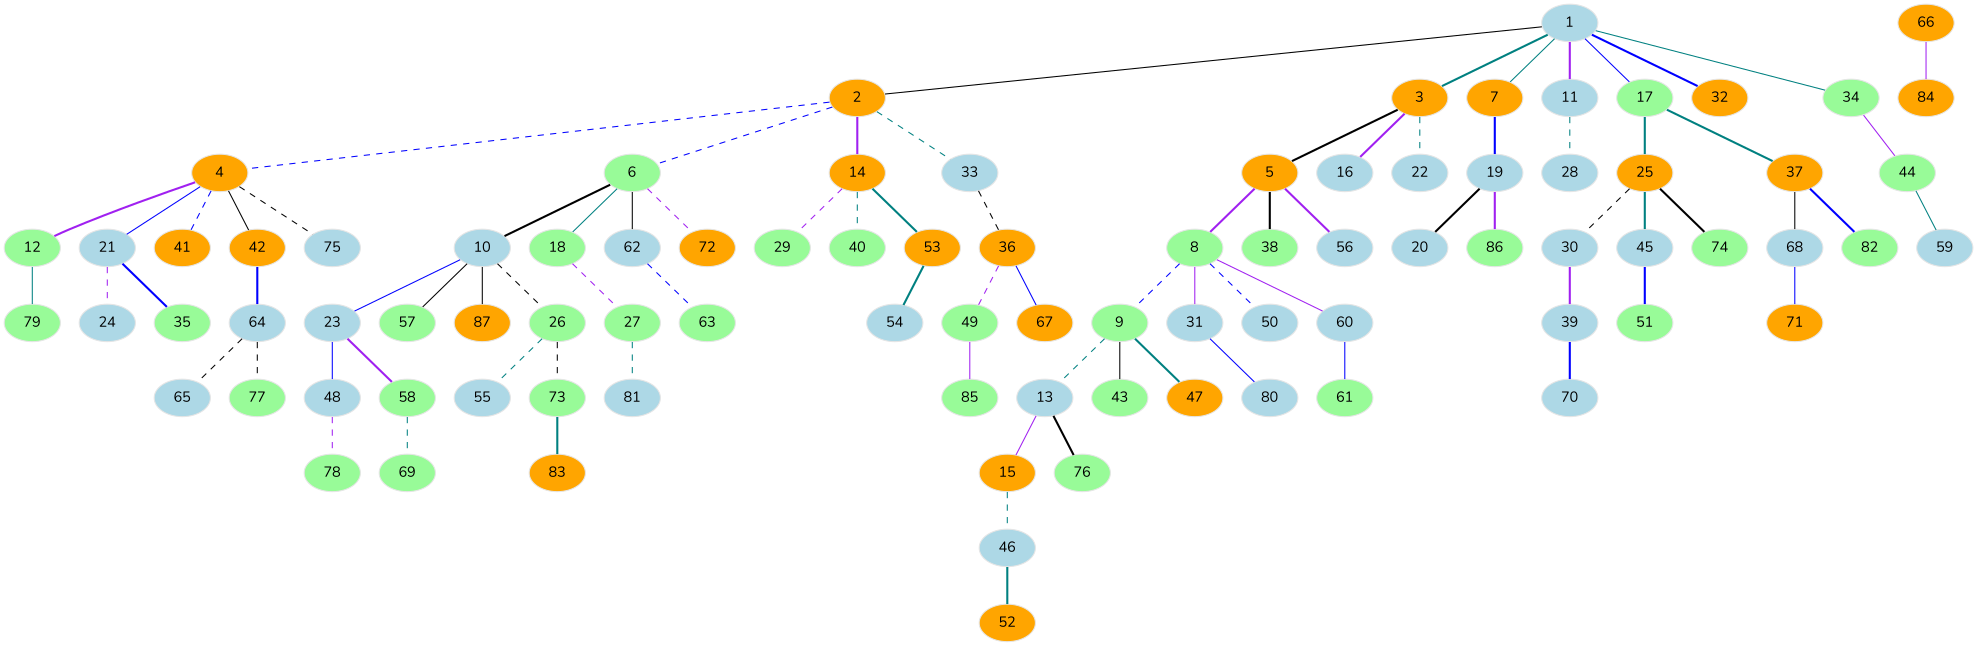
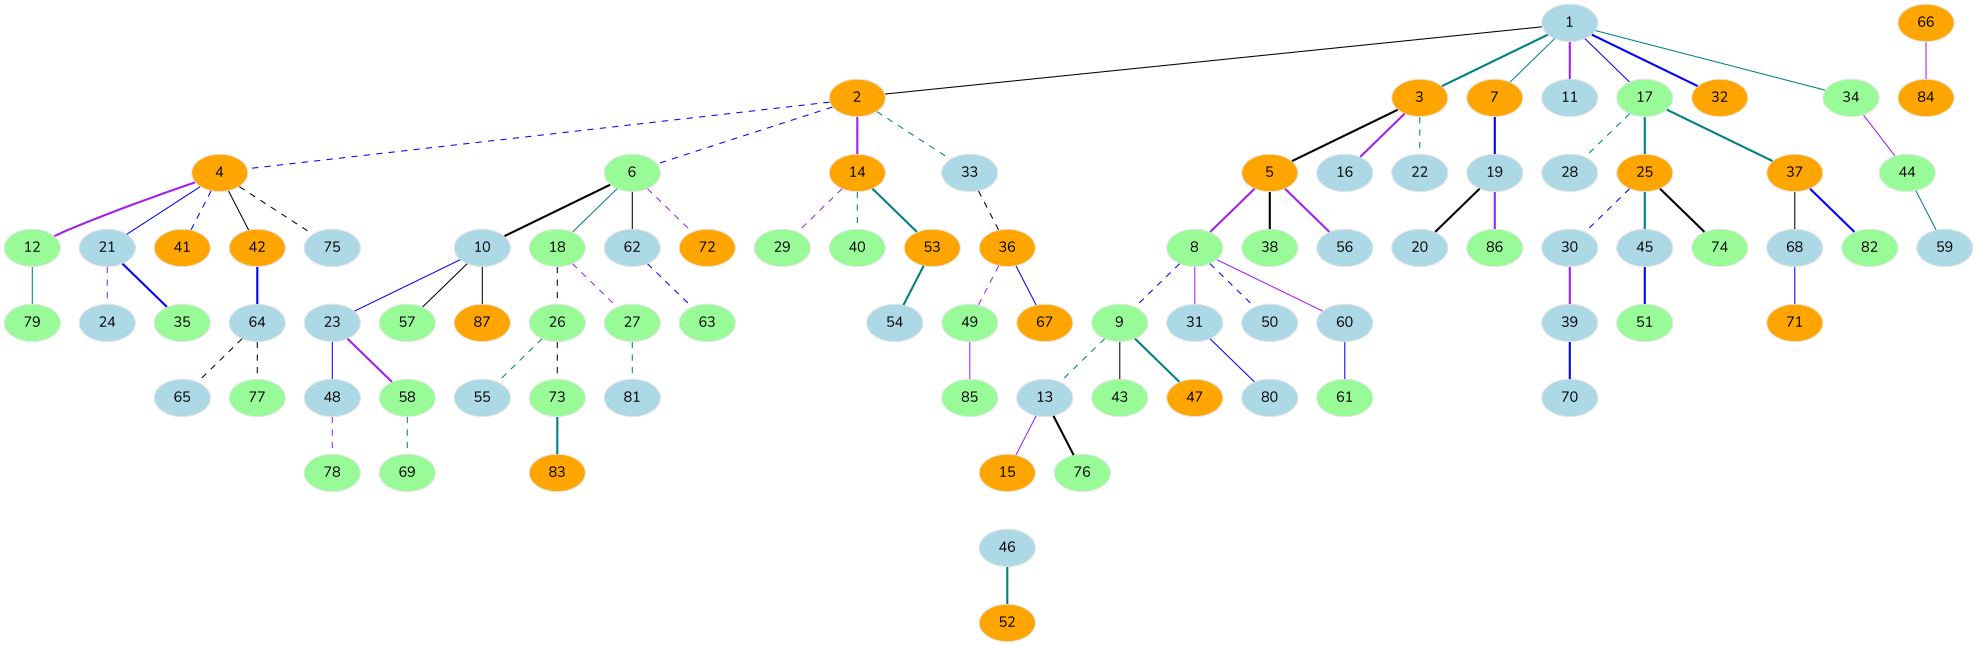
edge "11" -- "28": now "17" -- "28"
edge "25" -- "30": color black -> blue
edge "10" -- "26": now "18" -- "26"
edge "15" -- "46": removed
